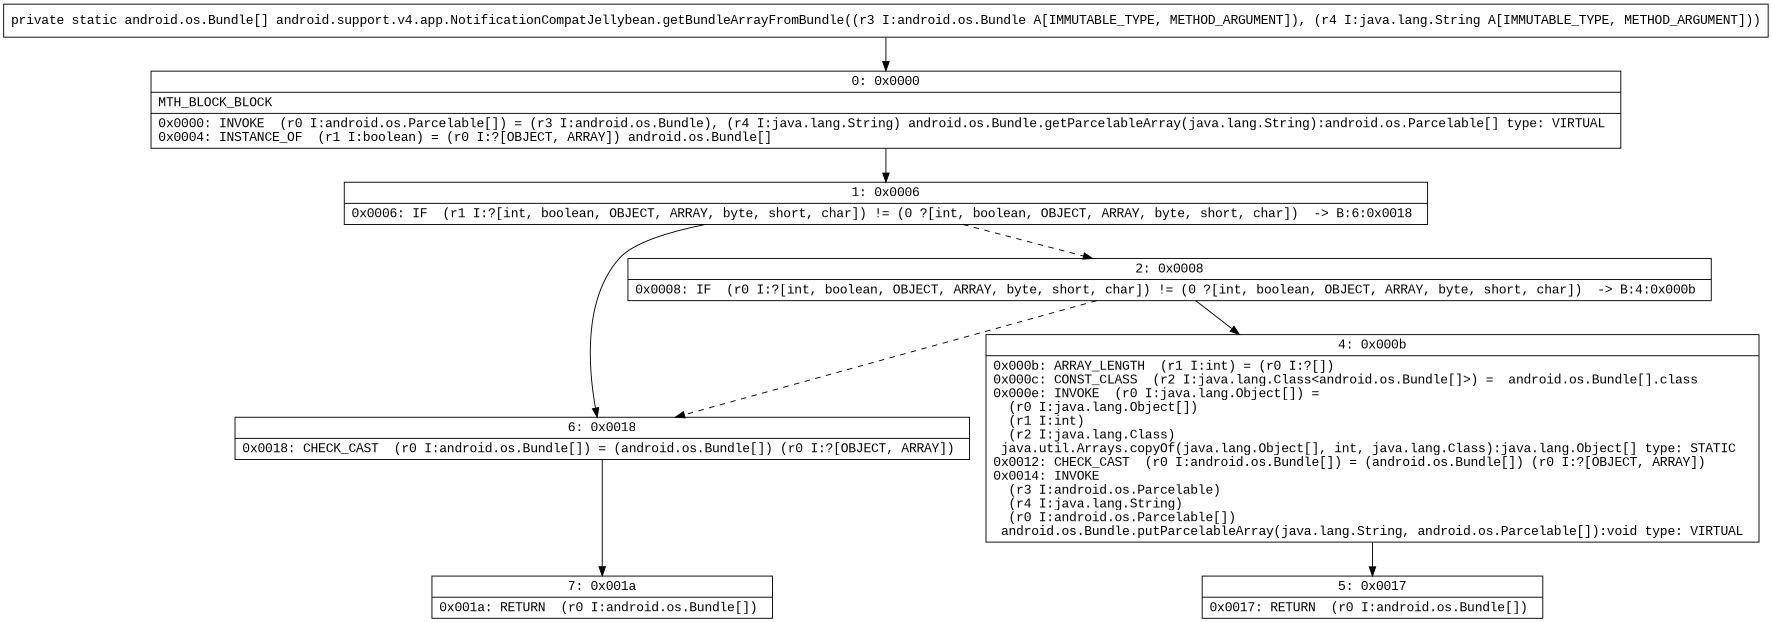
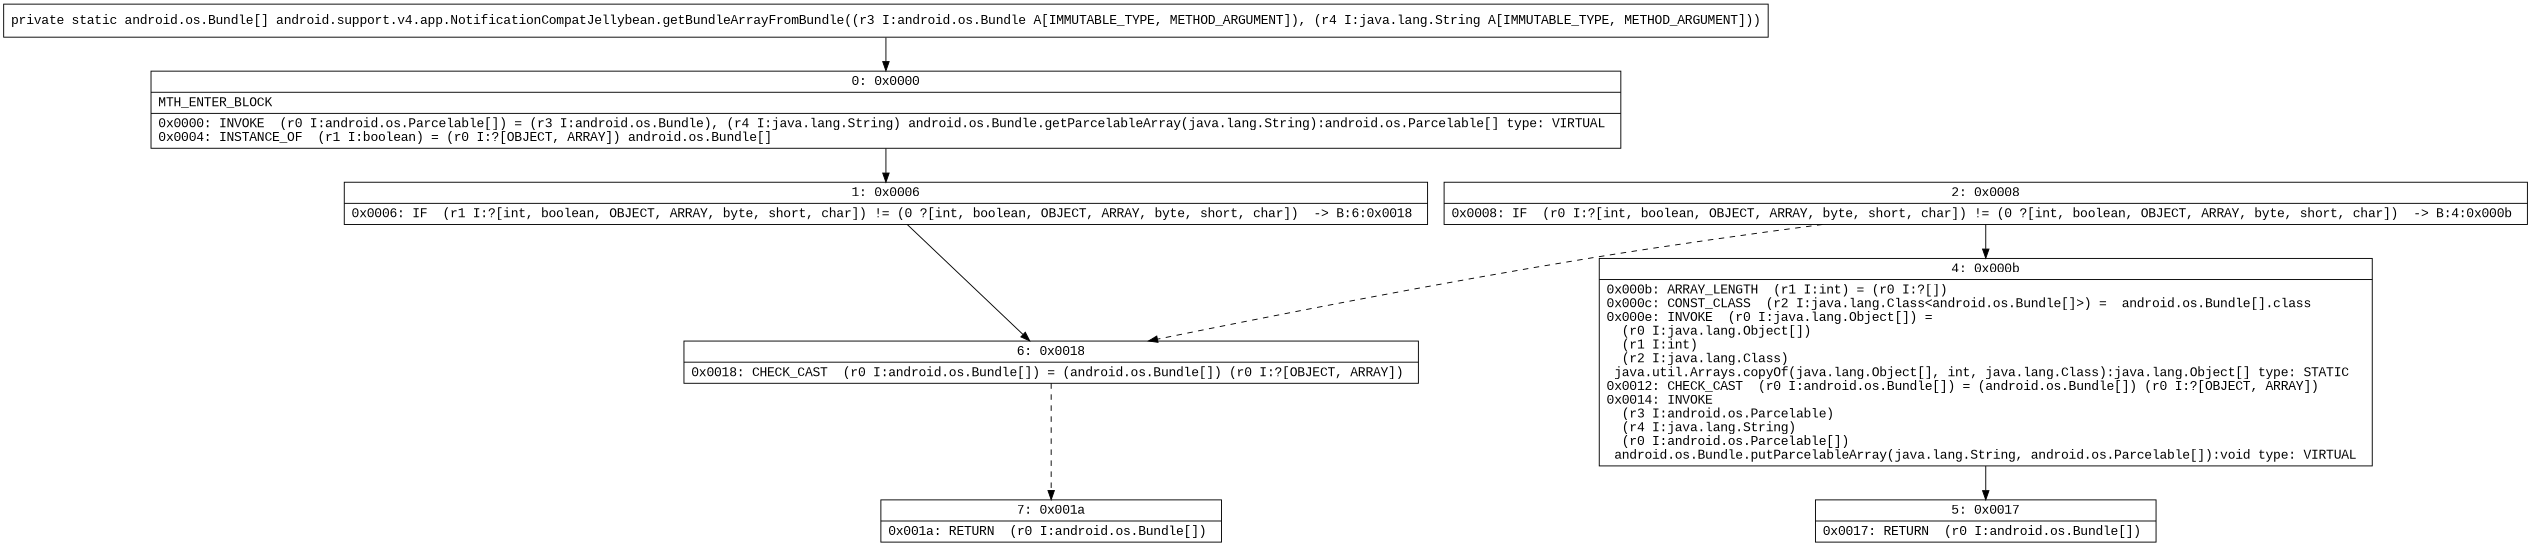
node "0: 0x0000": text "MTH_BLOCK_BLOCK" -> "MTH_ENTER_BLOCK"
edge "1: 0x0006" -> "2: 0x0008": removed
edge "6: 0x0018" -> "7: 0x001a": style solid -> dashed
